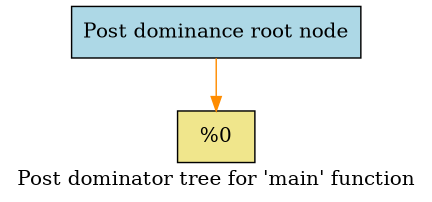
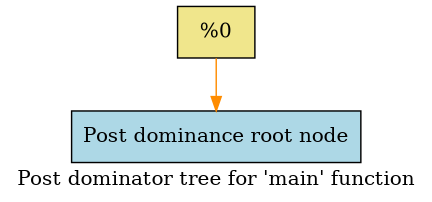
edge "Post dominance root node" -> "%0": reversed
